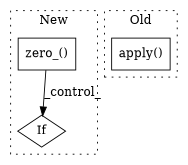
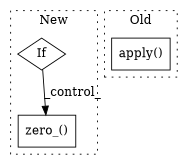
edge "zero_()" -> "If": reversed
